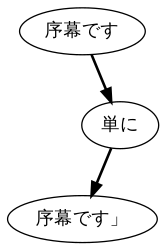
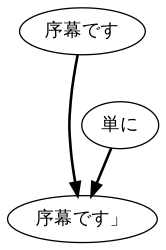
edge "序幕です" -> "単に": now "序幕です" -> "序幕です」"
